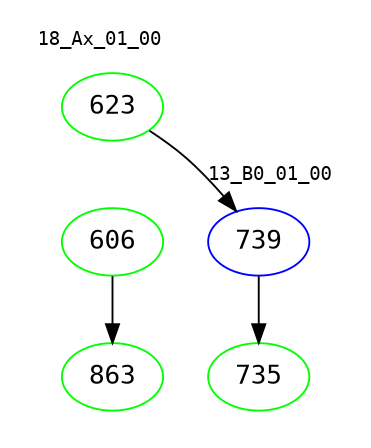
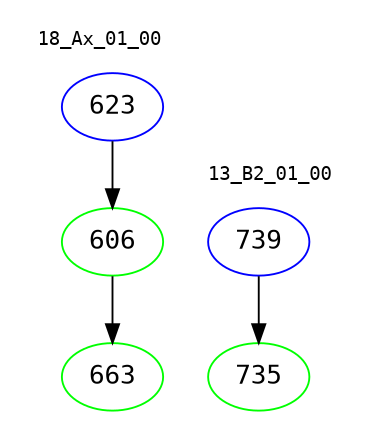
node "623": color green -> blue
cluster "13_B0_01_00": label "13_B0_01_00" -> "13_B2_01_00"
edge "623" -> "739": now "623" -> "606"
node "863": label "863" -> "663"
